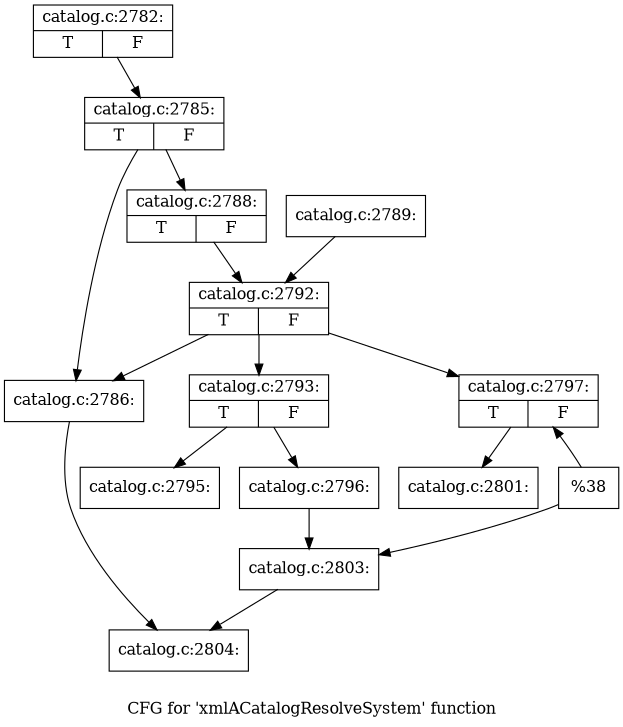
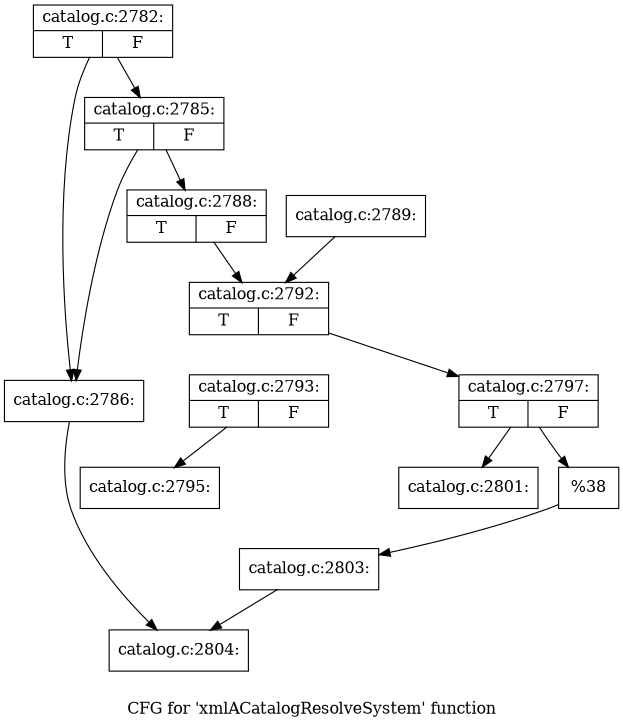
edge "catalog.c:2792:" -> "catalog.c:2793:": removed
edge "catalog.c:2792:" -> "catalog.c:2786:": now "catalog.c:2782:" -> "catalog.c:2786:"
edge "%38" -> "catalog.c:2797:": reversed
node "catalog.c:2796:": removed
